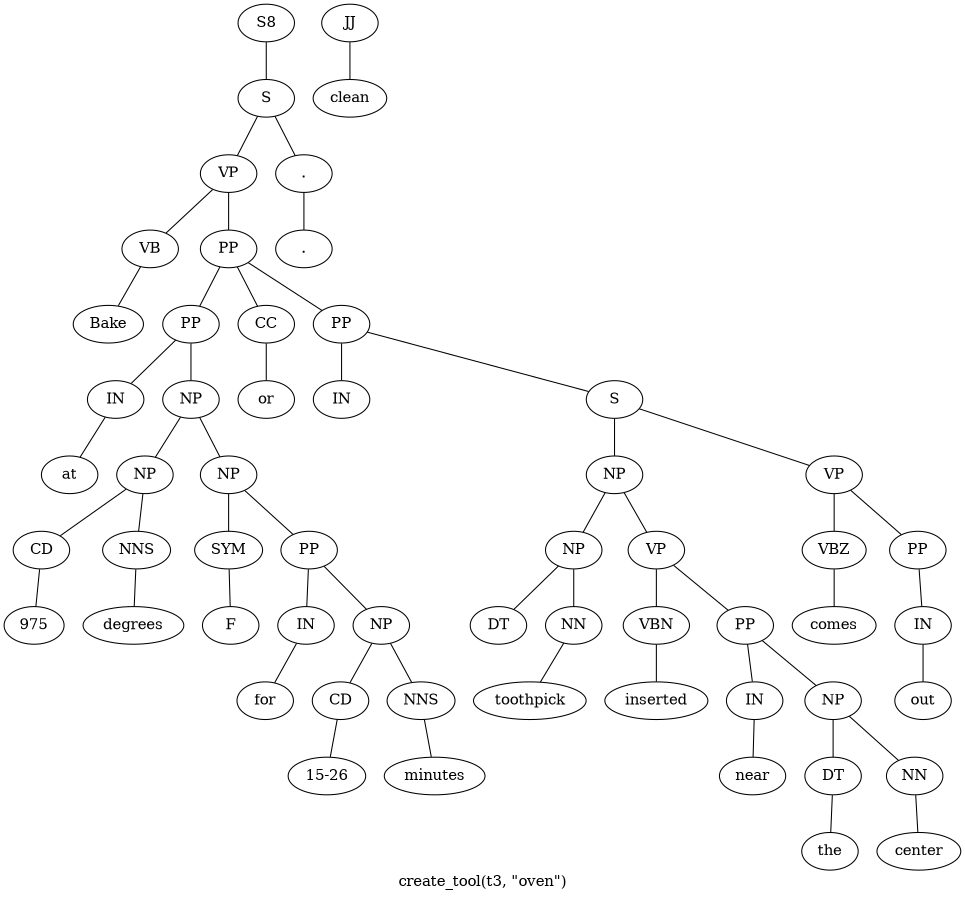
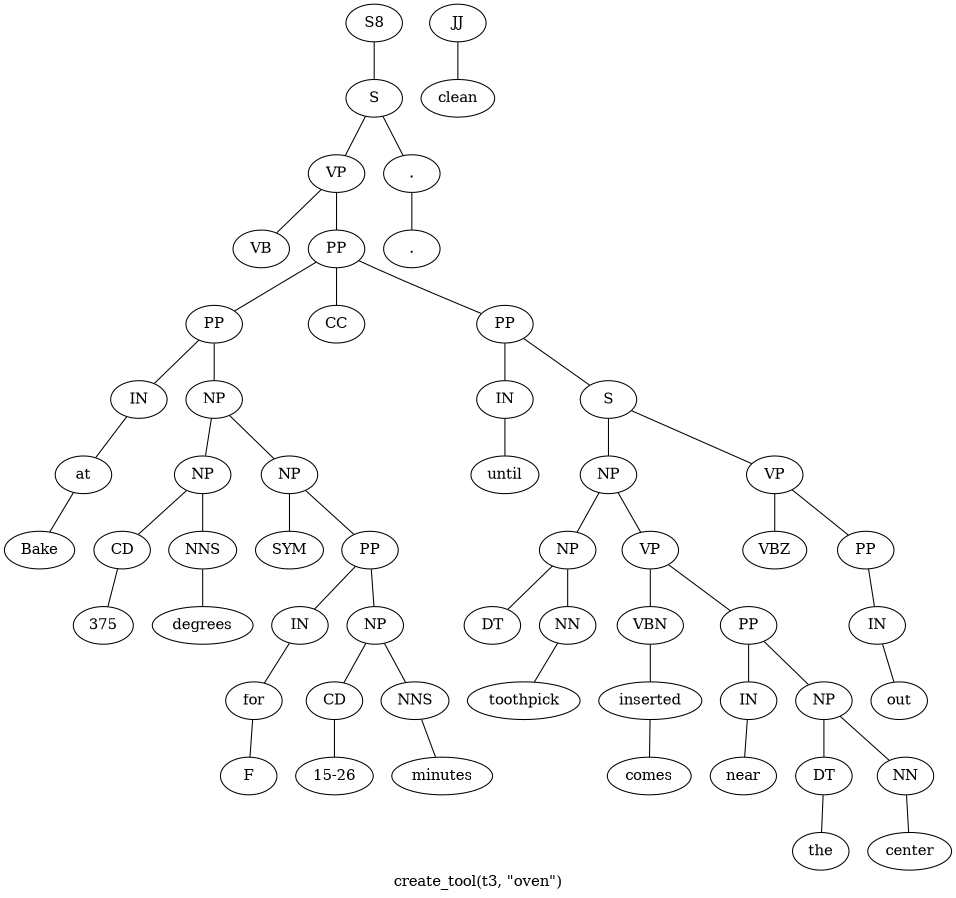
edge "VB" -- "Bake": now "at" -- "Bake"
node "or": removed
node "until": added
edge "SYM" -- "F": now "for" -- "F"
edge "VBZ" -- "comes": now "inserted" -- "comes"
node "975": label "975" -> "375"
